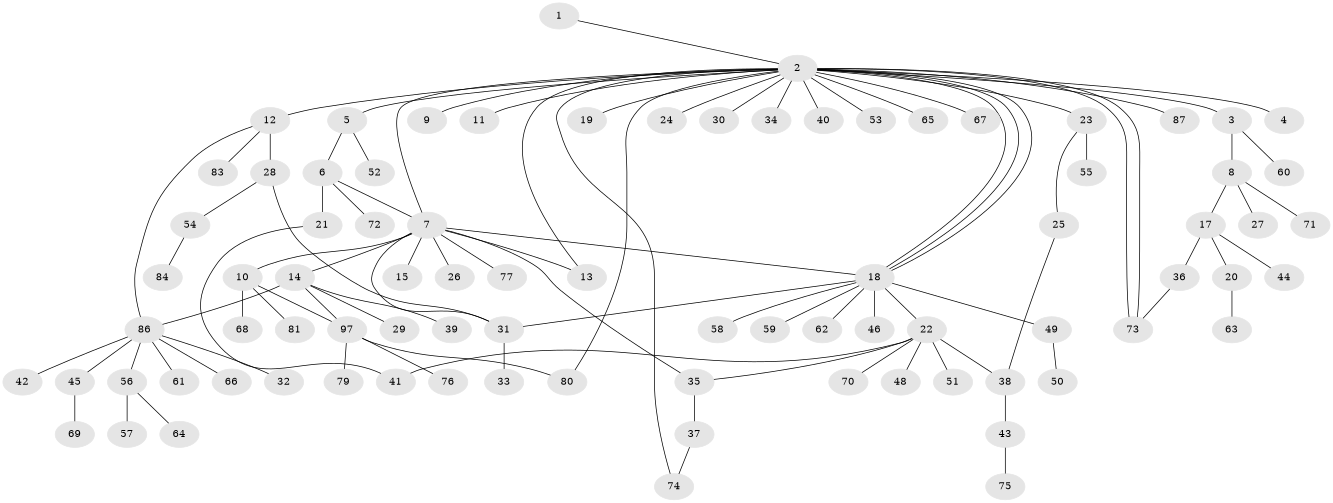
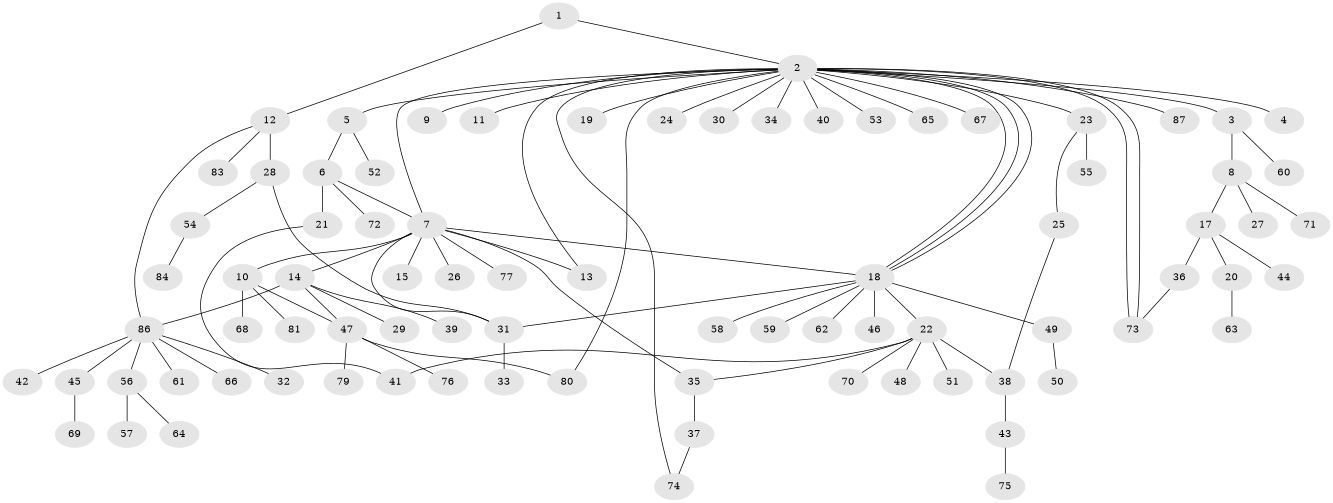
edge "2" -- "12": now "1" -- "12"
node "97": label "97" -> "47"
